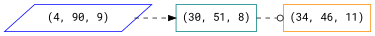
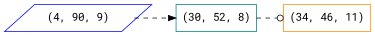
node "(30, 51, 8)": label "(30, 51, 8)" -> "(30, 52, 8)"
